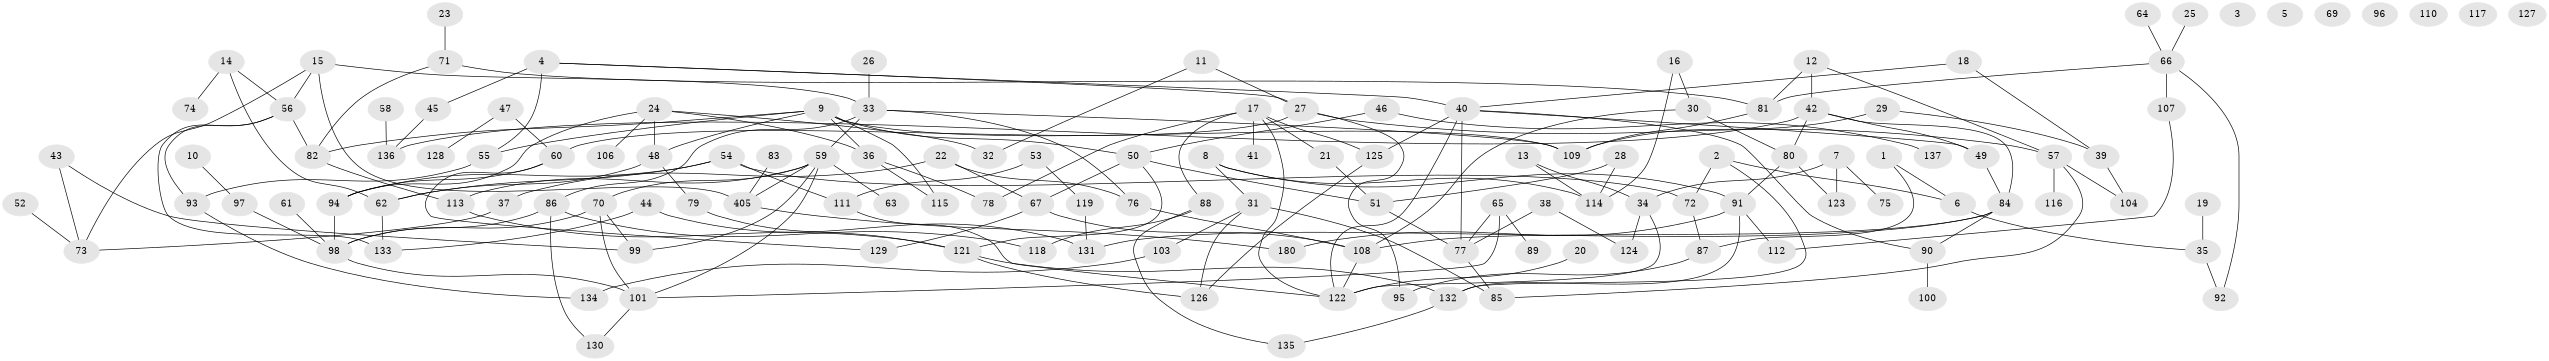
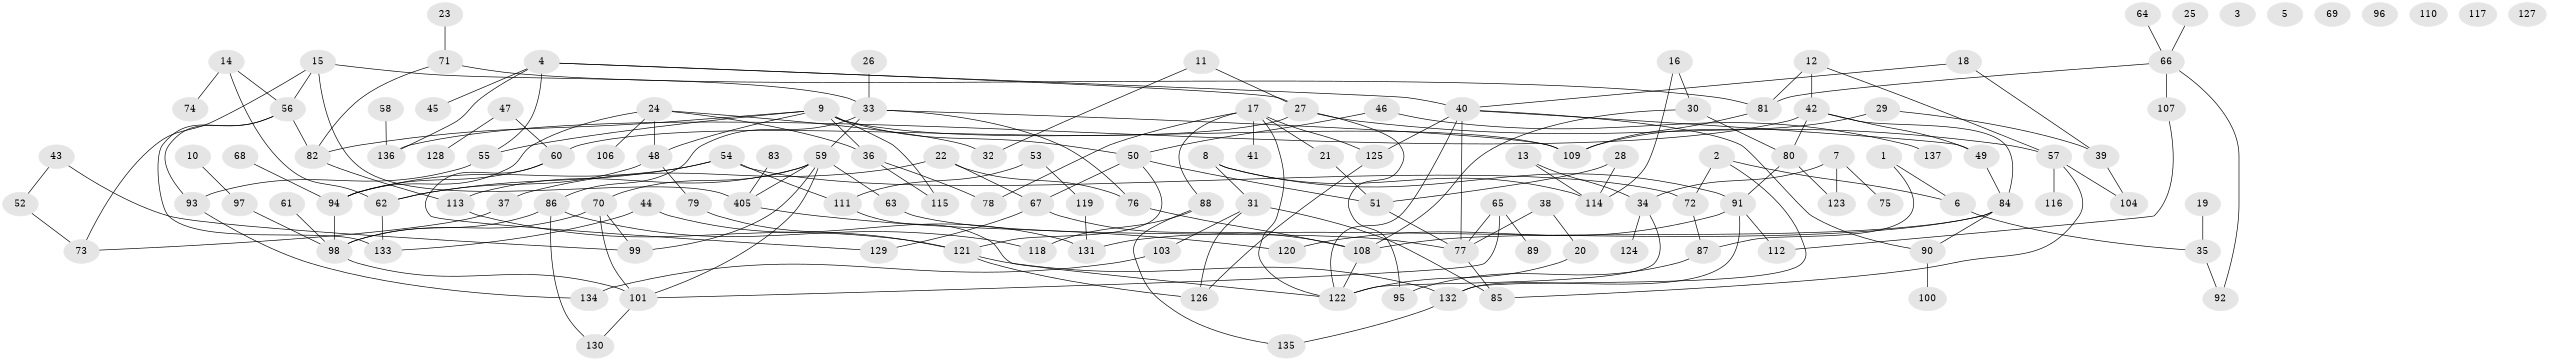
edge "45" -- "136": now "4" -- "136"
node "68": added
edge "43" -- "73": now "43" -- "52"
edge "38" -- "124": now "38" -- "20"
edge "63" -- "77": added
node "180": label "180" -> "120"
